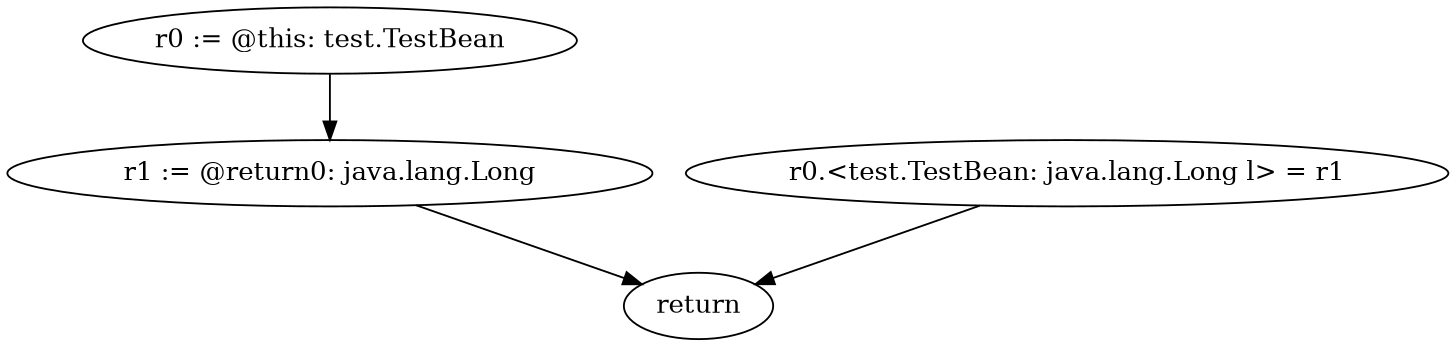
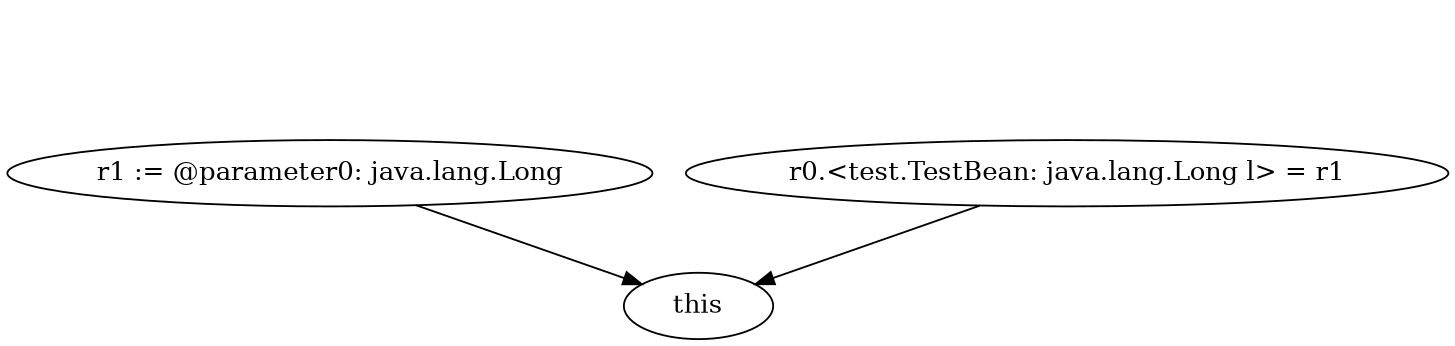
node "r0 := @this: test.TestBean": removed
node "r1 := @return0: java.lang.Long": label "r1 := @return0: java.lang.Long" -> "r1 := @parameter0: java.lang.Long"
node "return": label "return" -> "this"
